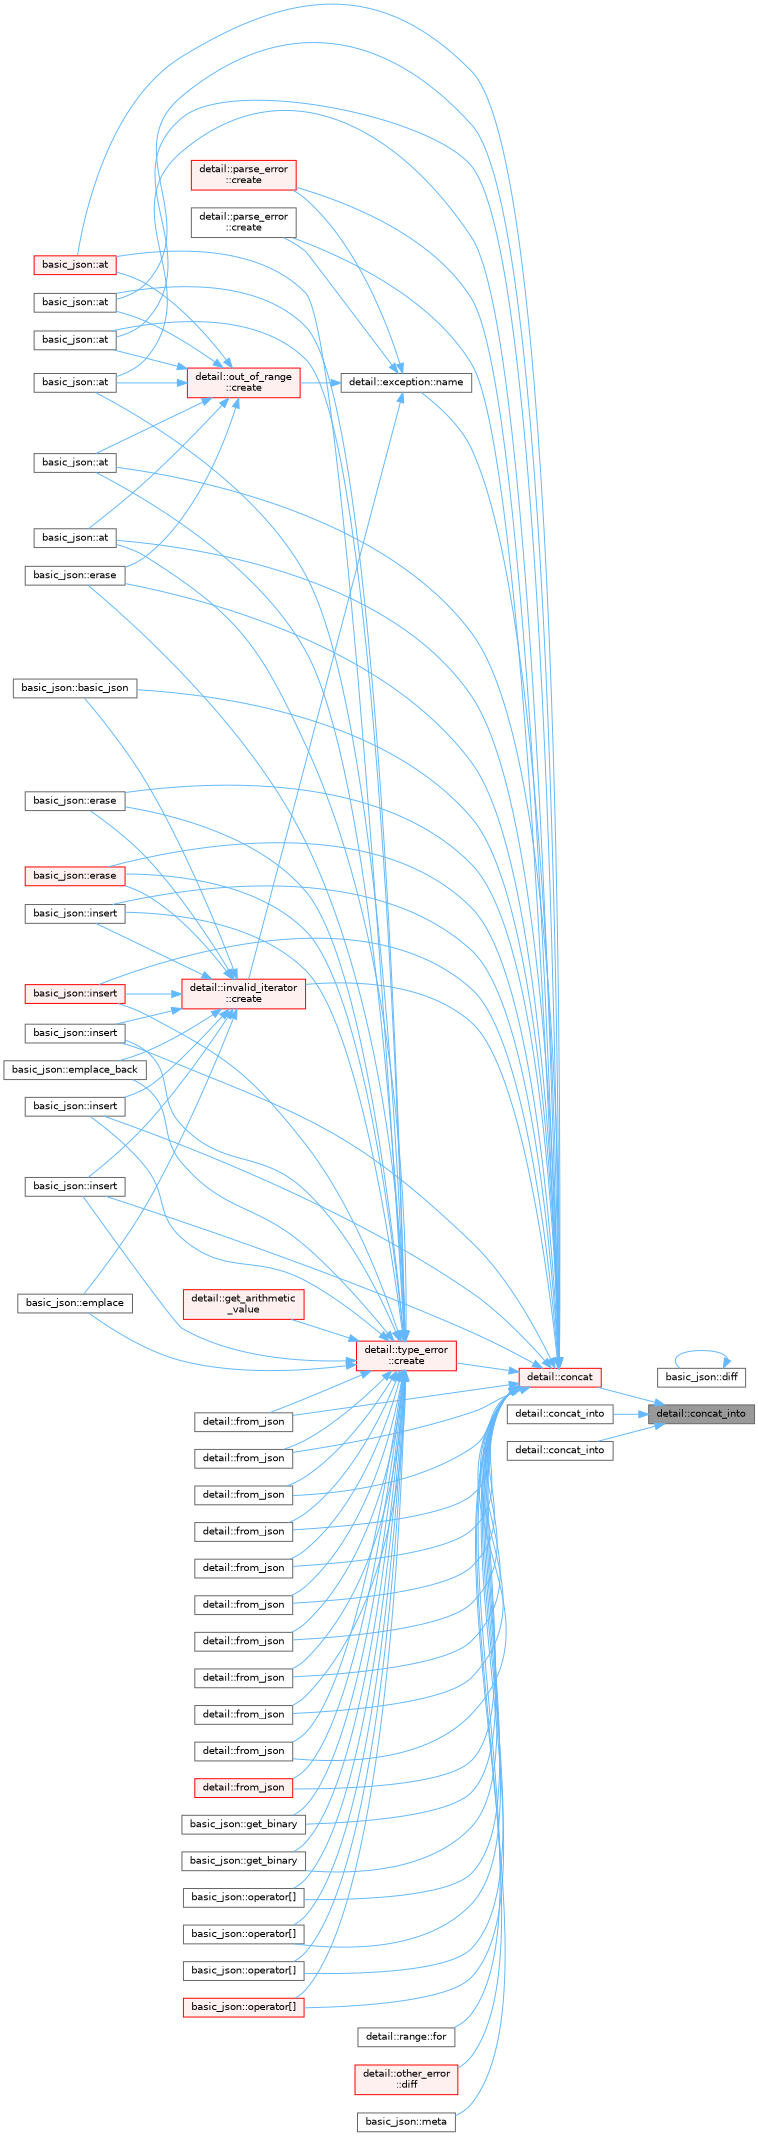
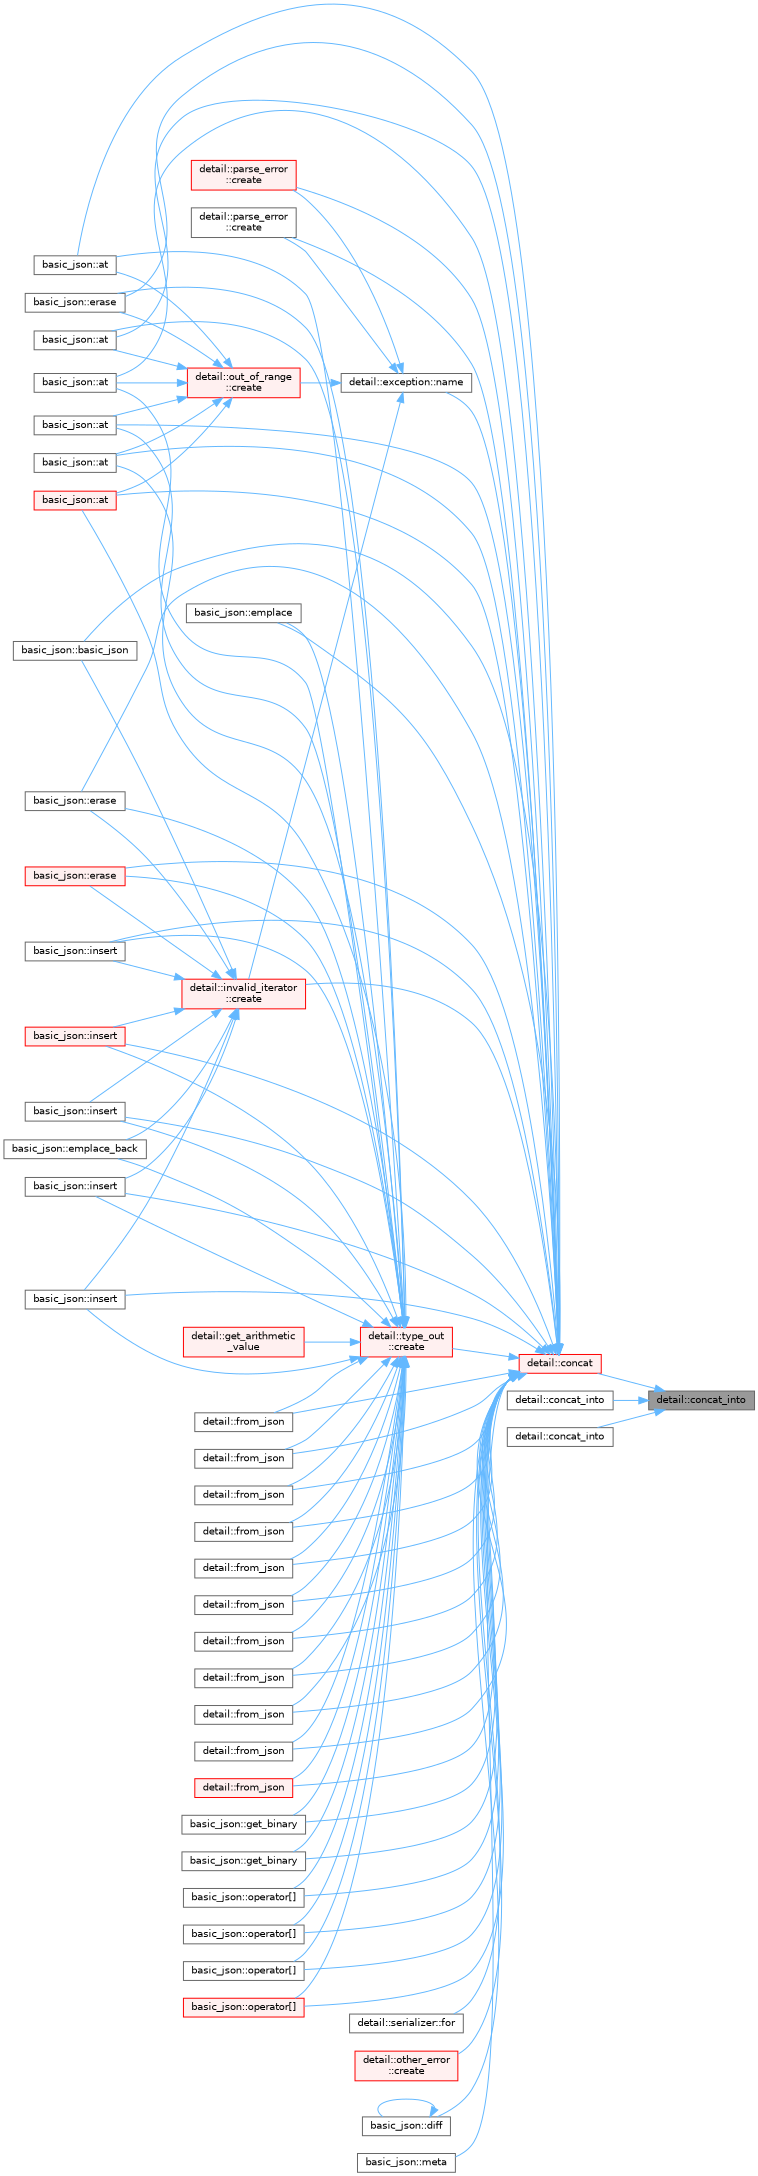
edge "basic_json::emplace" -> "detail::invalid_iterator ::create": now "basic_json::emplace" -> "detail::concat"
node "detail::type_error ::create": label "detail::type_error ::create" -> "detail::type_out ::create"
edge "basic_json::diff" -> "detail::concat": added
node "detail::range::for": label "detail::range::for" -> "detail::serializer::for"
node "detail::other_error ::diff": label "detail::other_error ::diff" -> "detail::other_error ::create"
